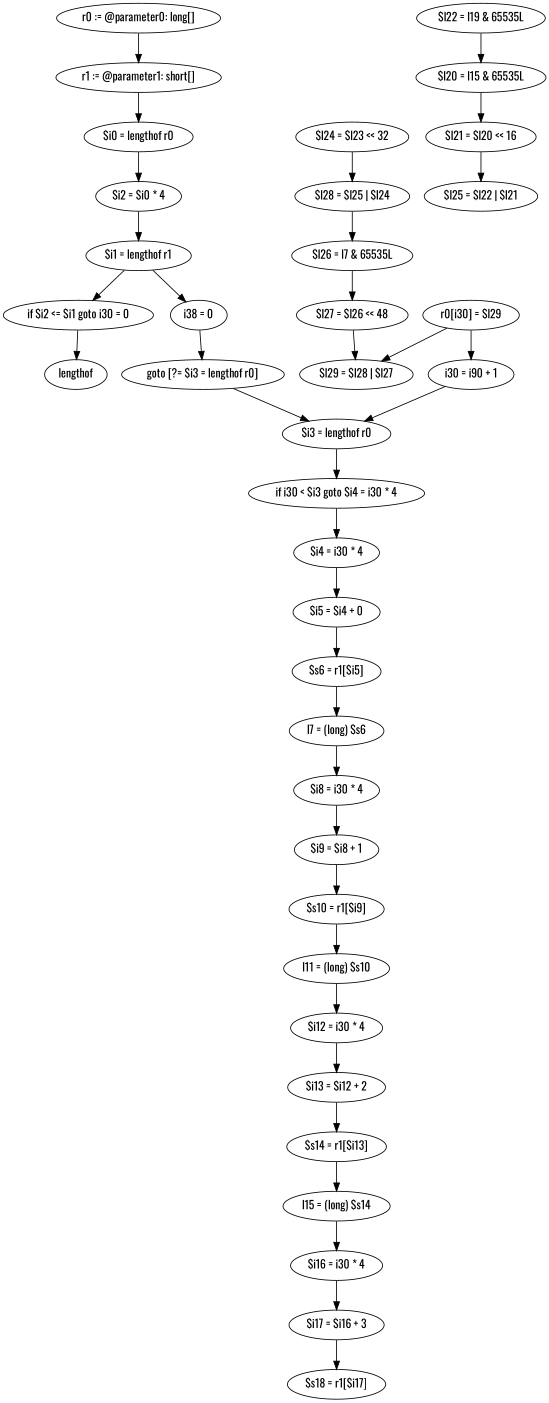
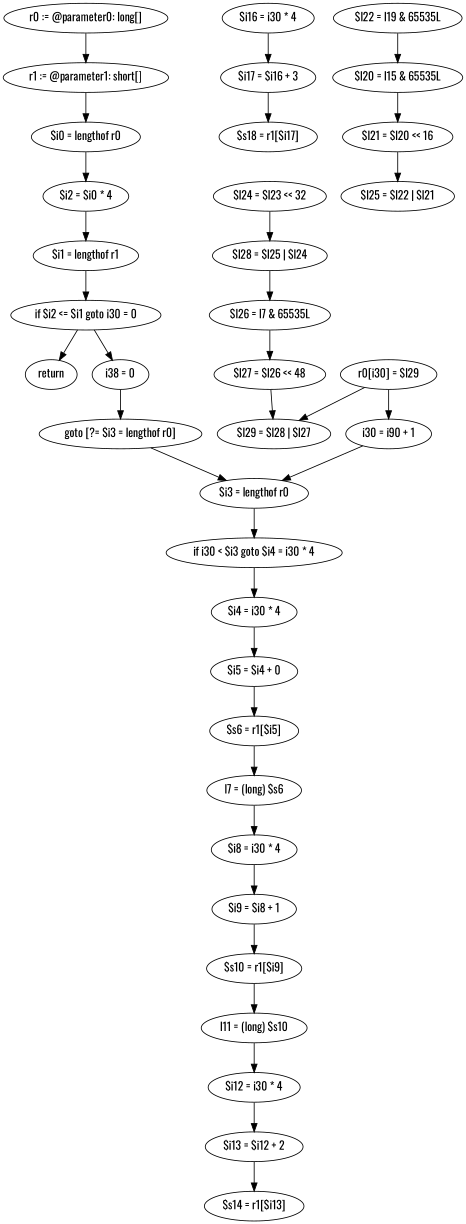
edge "$i1 = lengthof r1" -> "i38 = 0": now "if $i2 <= $i1 goto i30 = 0" -> "i38 = 0"
node "lengthof": label "lengthof" -> "return"
node "l15 = (long) $s14": removed
